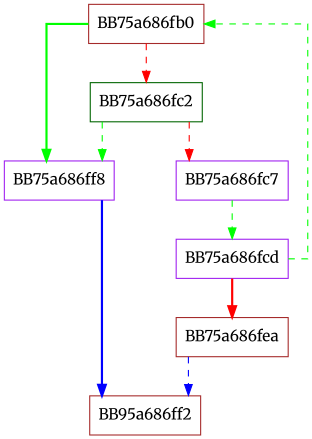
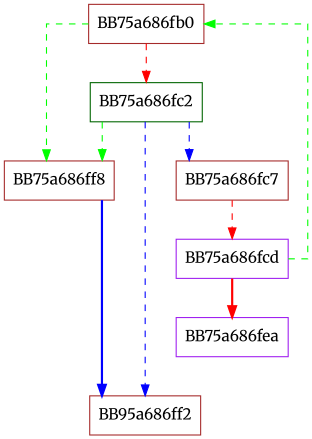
edge "BB75a686fb0" -> "BB75a686ff8": style bold -> dashed
edge "BB75a686fc2" -> "BB75a686fc7": color red -> blue
node "BB75a686ff8": color purple -> brown
node "BB75a686fc7": color purple -> brown
edge "BB75a686fc7" -> "BB75a686fcd": color green -> red
node "BB75a686fea": color brown -> purple
edge "BB75a686fea" -> "BB95a686ff2": now "BB75a686fc2" -> "BB95a686ff2"
